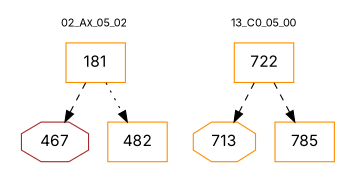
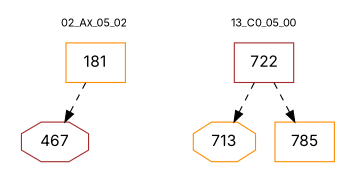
node "722": color darkorange -> brown
node "482": removed
